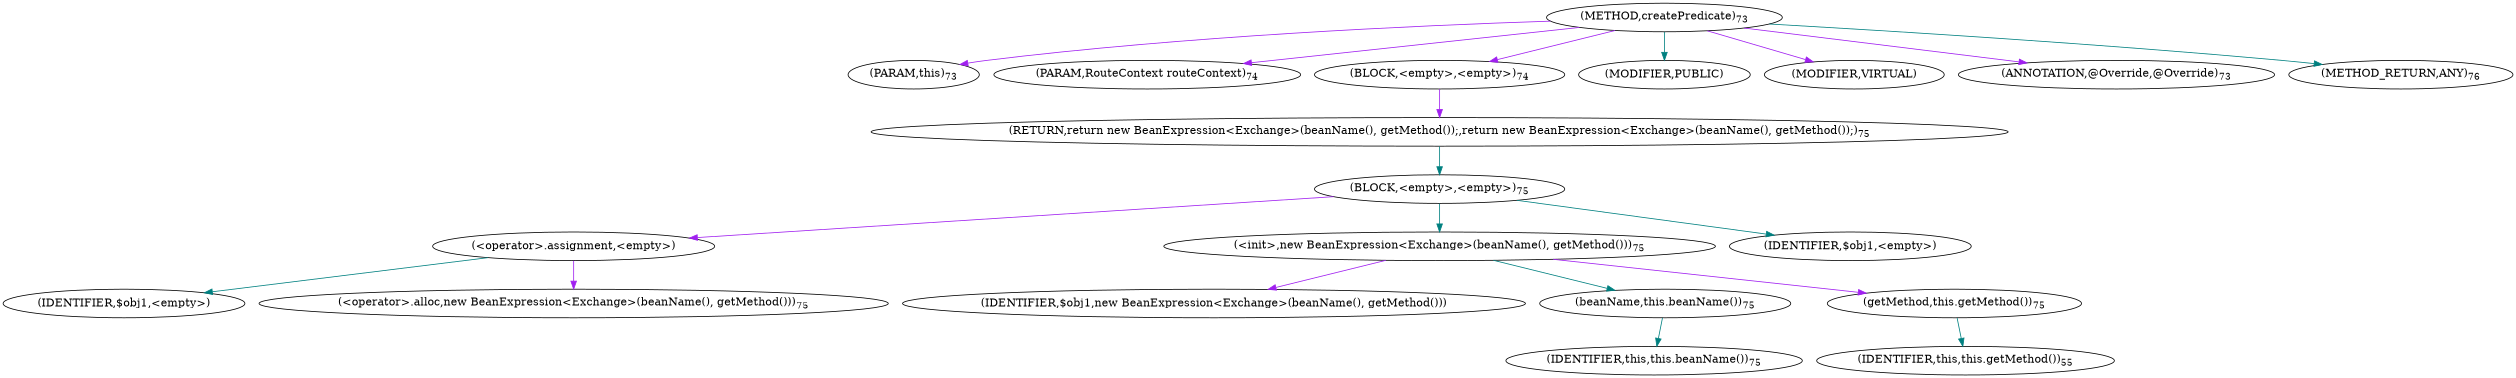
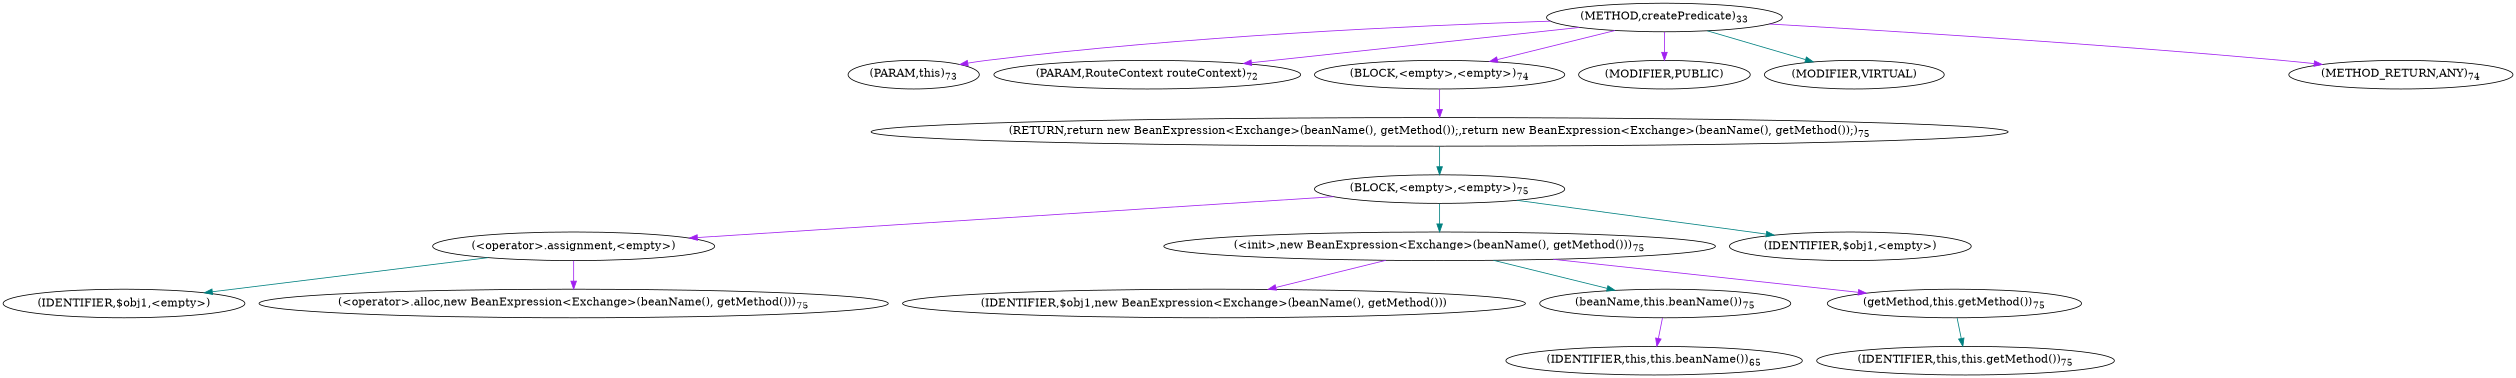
node "(METHOD,createPredicate)": text "73" -> "33"
edge "(METHOD,createPredicate)" -> "(METHOD_RETURN,ANY)": color teal -> purple
edge "(METHOD,createPredicate)" -> "(MODIFIER,PUBLIC)": color teal -> purple
edge "(METHOD,createPredicate)" -> "(MODIFIER,VIRTUAL)": color purple -> teal
node "(PARAM,RouteContext routeContext)": text "74" -> "72"
node "(METHOD_RETURN,ANY)": text "76" -> "74"
node "(ANNOTATION,@Override,@Override)": removed
edge "(beanName,this.beanName())" -> "(IDENTIFIER,this,this.beanName())": color teal -> purple
node "(IDENTIFIER,this,this.beanName())": text "75" -> "65"
node "(IDENTIFIER,this,this.getMethod())": text "55" -> "75"
